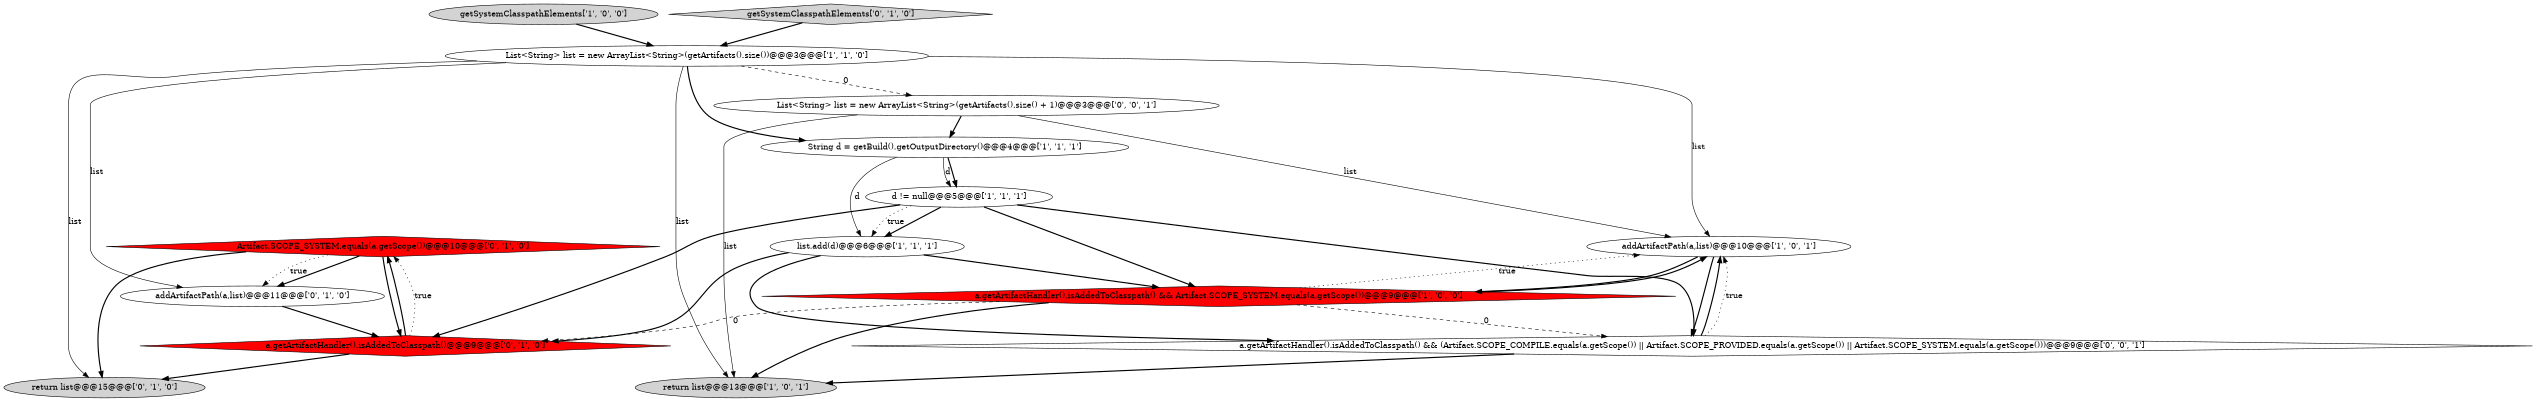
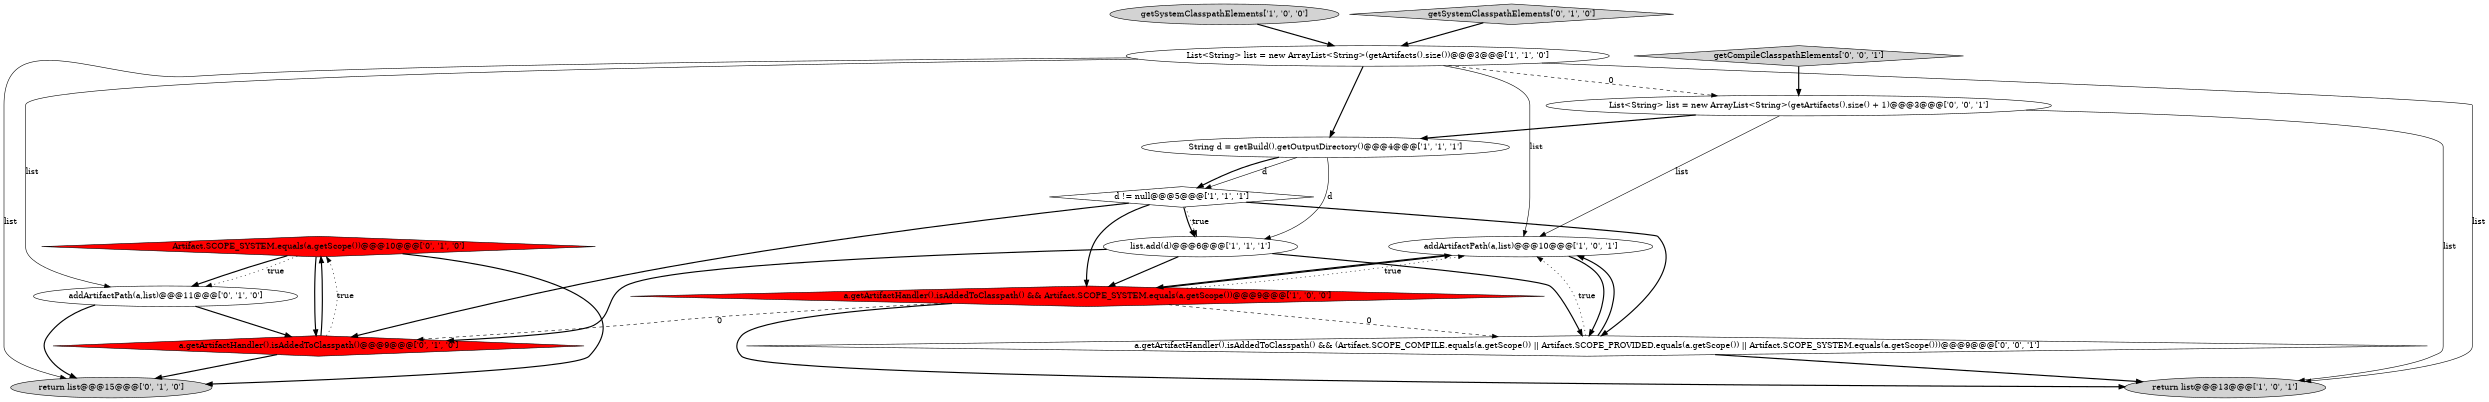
node "getCompileClasspathElements['0', '0', '1']": added
node "d != null@@@5@@@['1', '1', '1']": shape ellipse -> diamond
edge "addArtifactPath(a,list)@@@11@@@['0', '1', '0']" -> "return list@@@15@@@['0', '1', '0']": added
